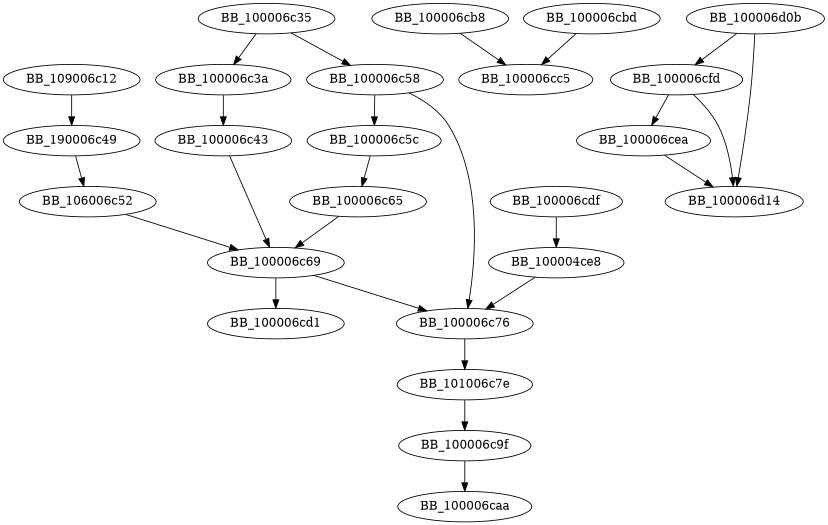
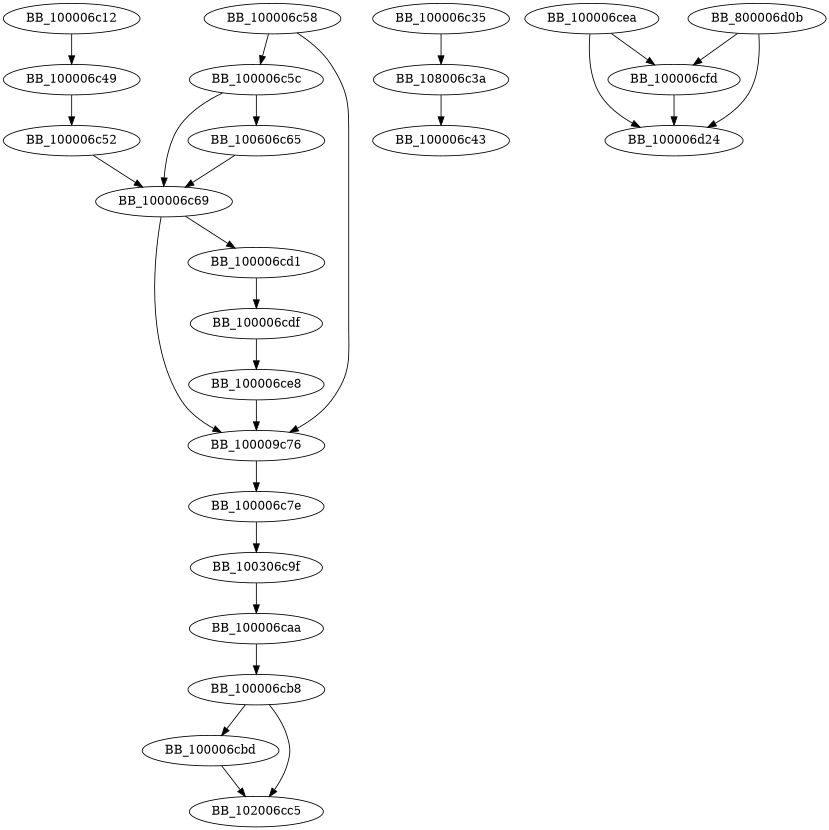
node "BB_100006d0b": label "BB_100006d0b" -> "BB_800006d0b"
edge "BB_100006c35" -> "BB_100006c58": removed
node "BB_109006c12": label "BB_109006c12" -> "BB_100006c12"
node "BB_100006c3a": label "BB_100006c3a" -> "BB_108006c3a"
node "BB_100006cc5": label "BB_100006cc5" -> "BB_102006cc5"
edge "BB_100006cfd" -> "BB_100006cea": reversed
node "BB_190006c49": label "BB_190006c49" -> "BB_100006c49"
edge "BB_100006c43" -> "BB_100006c69": now "BB_100006c5c" -> "BB_100006c69"
node "BB_106006c52": label "BB_106006c52" -> "BB_100006c52"
node "BB_100006c65": label "BB_100006c65" -> "BB_100606c65"
node "BB_100006d14": label "BB_100006d14" -> "BB_100006d24"
node "BB_100004ce8": label "BB_100004ce8" -> "BB_100006ce8"
edge "BB_100006cd1" -> "BB_100006cdf": added
node "BB_100006c76": label "BB_100006c76" -> "BB_100009c76"
node "BB_101006c7e": label "BB_101006c7e" -> "BB_100006c7e"
node "BB_100006c9f": label "BB_100006c9f" -> "BB_100306c9f"
edge "BB_100006caa" -> "BB_100006cb8": added
edge "BB_100006cb8" -> "BB_100006cbd": added
